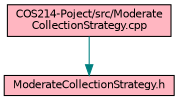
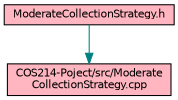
edge "COS214-Poject/src/Moderate CollectionStrategy.cpp" -> "ModerateCollectionStrategy.h": reversed
